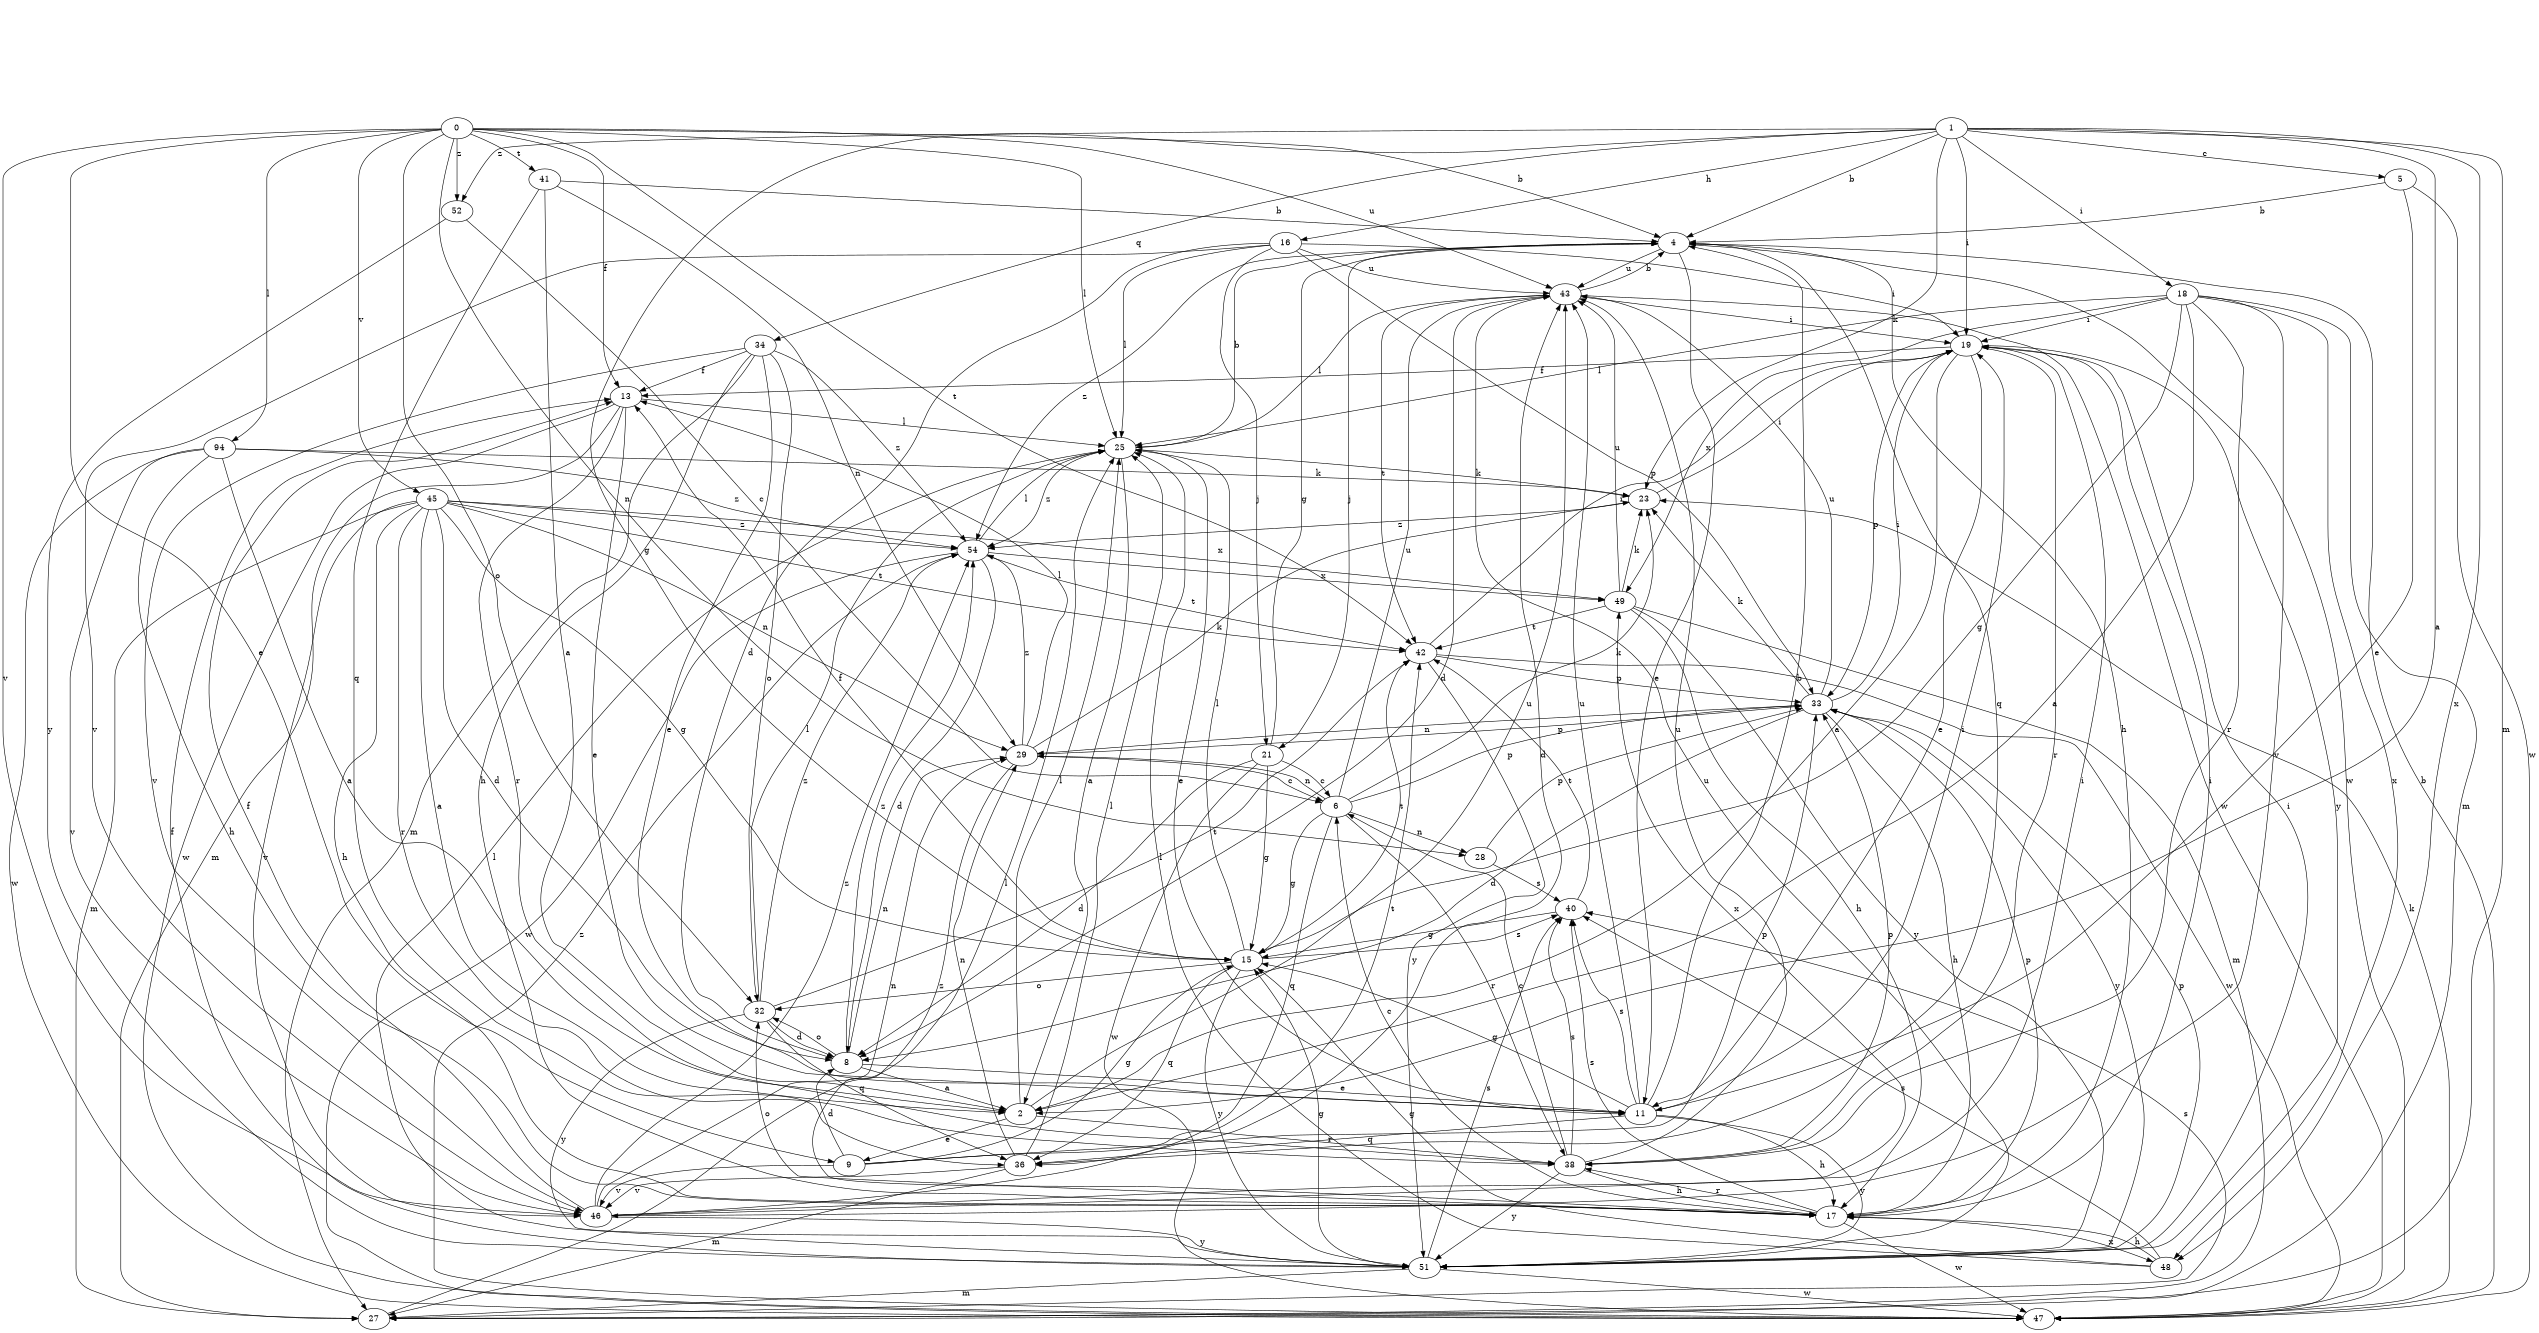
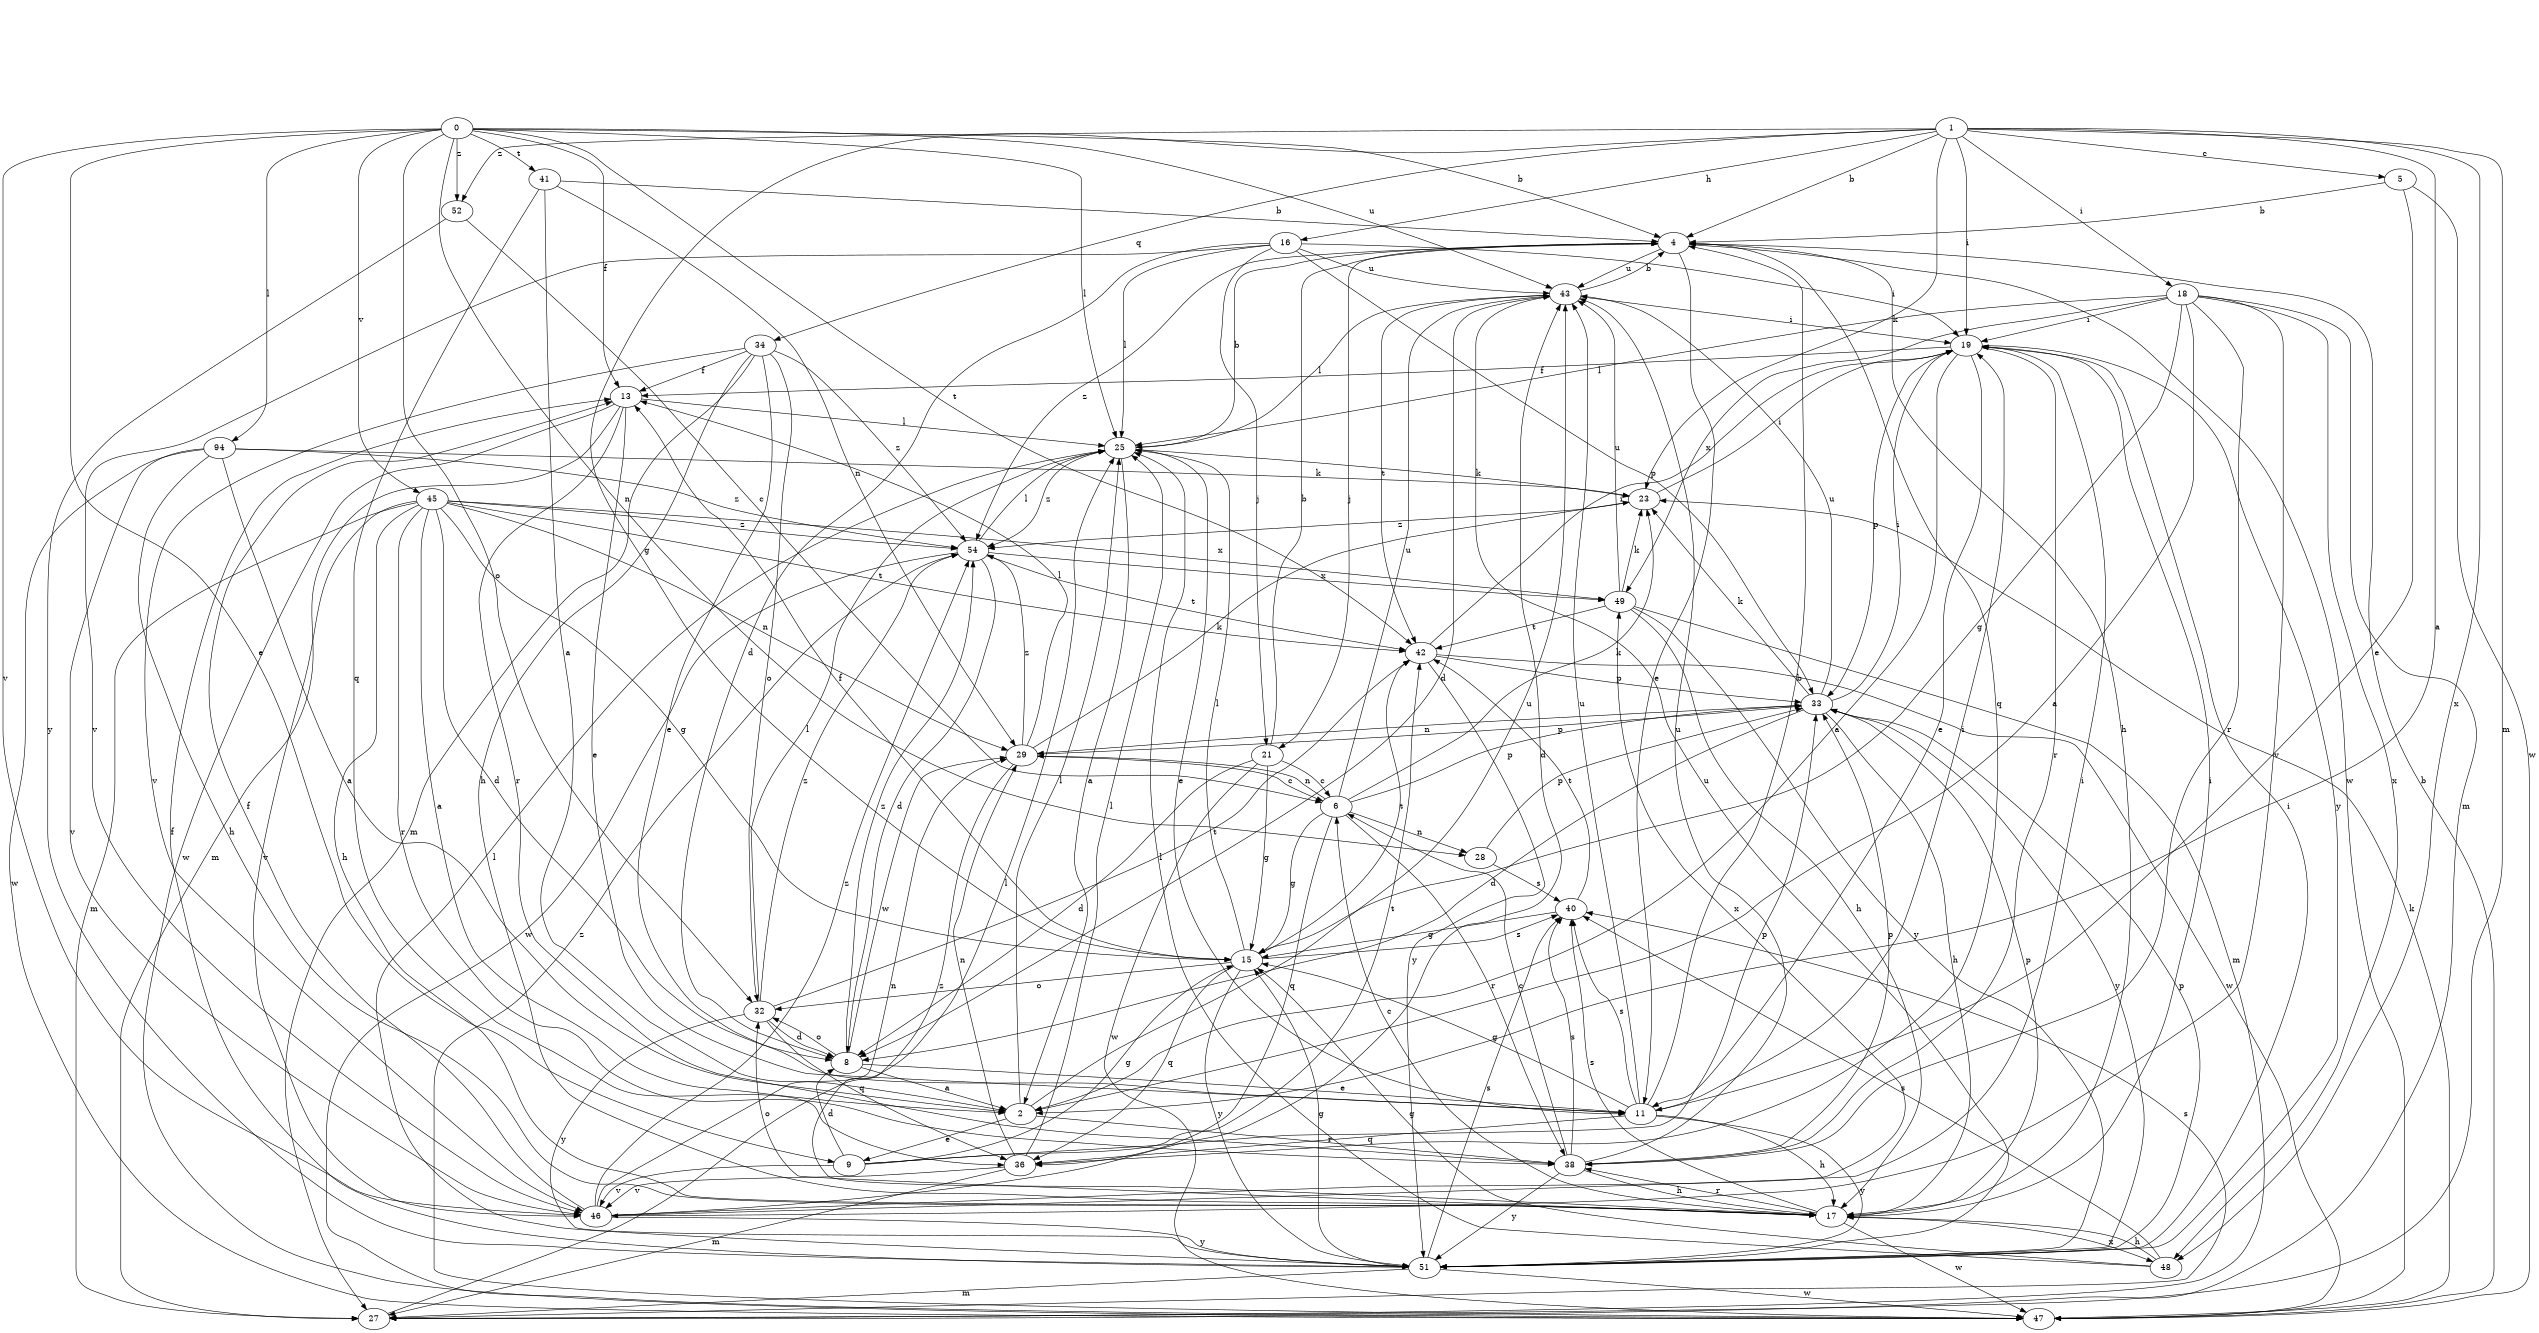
edge "21" -> "4": label "g" -> "b"
edge "43" -> "47": removed, label "w"
edge "8" -> "29": label "n" -> "w"
